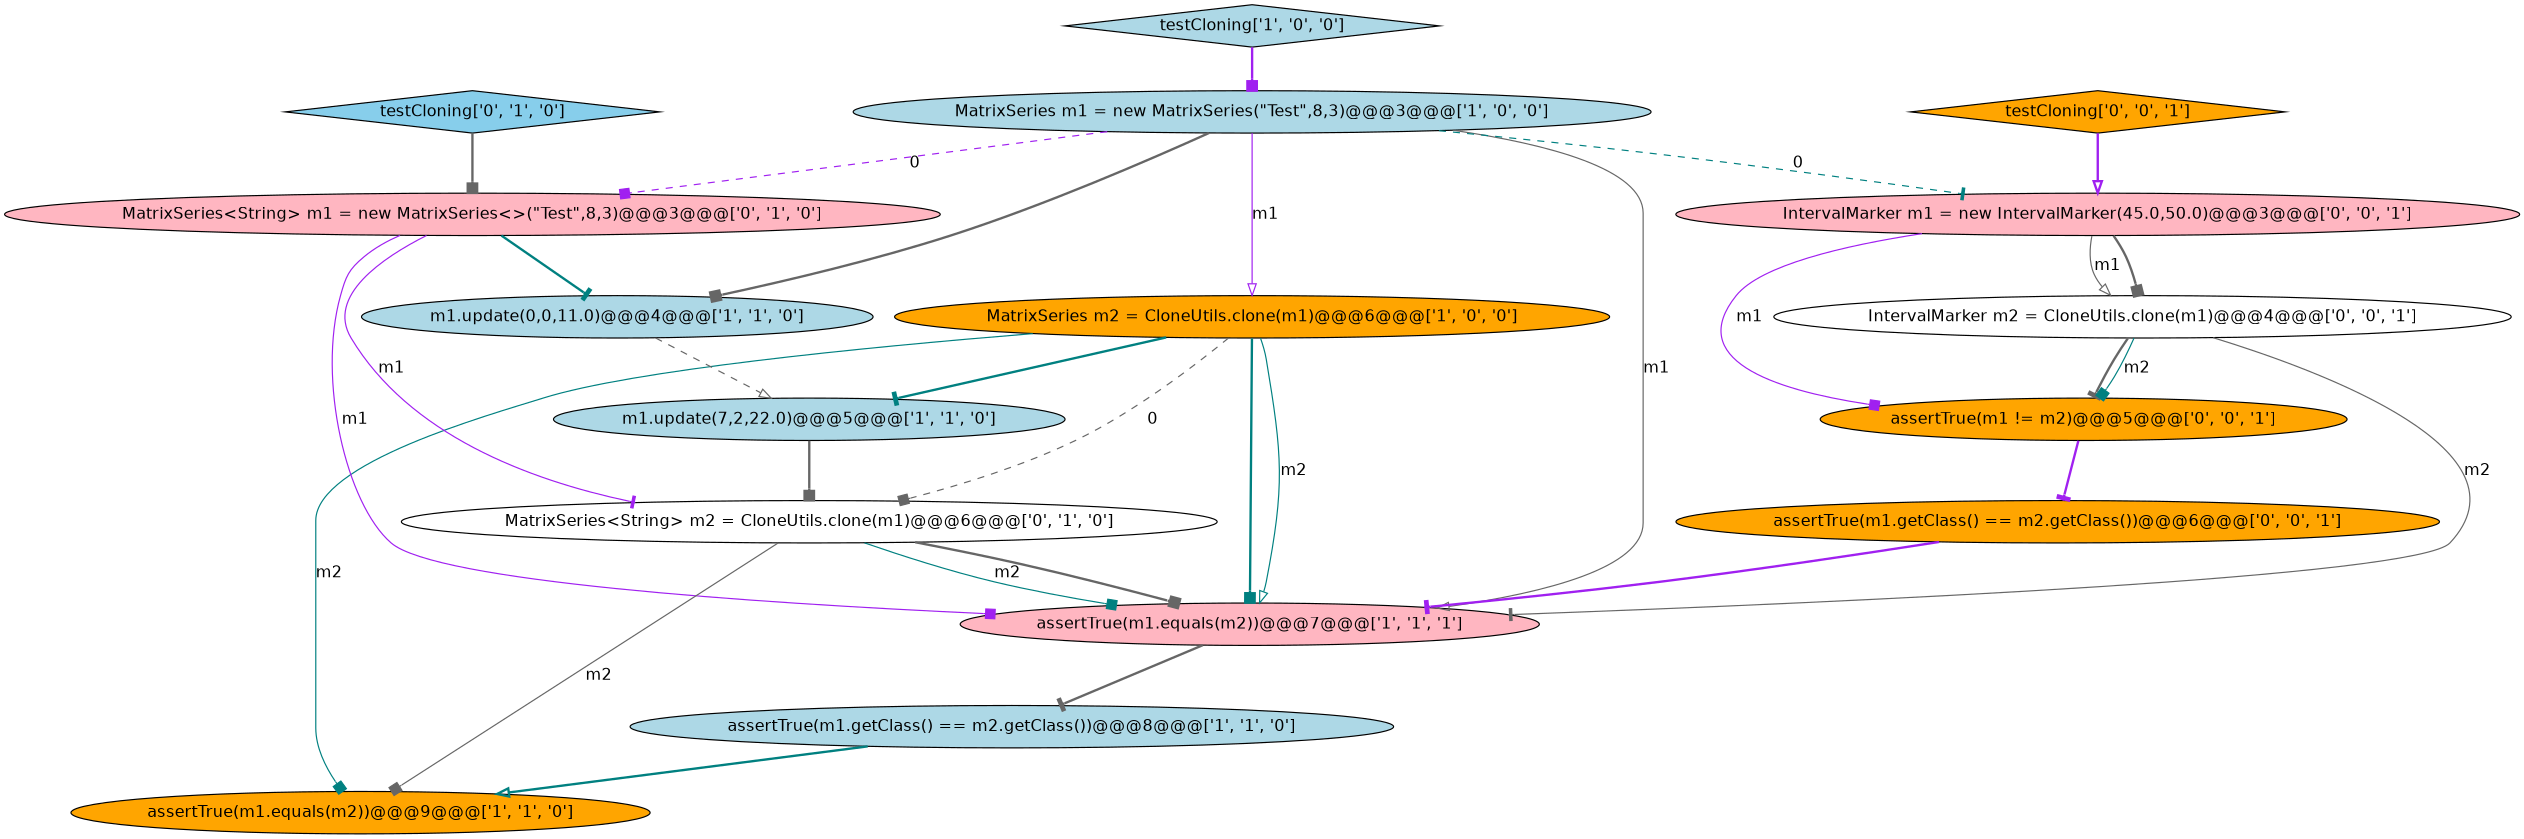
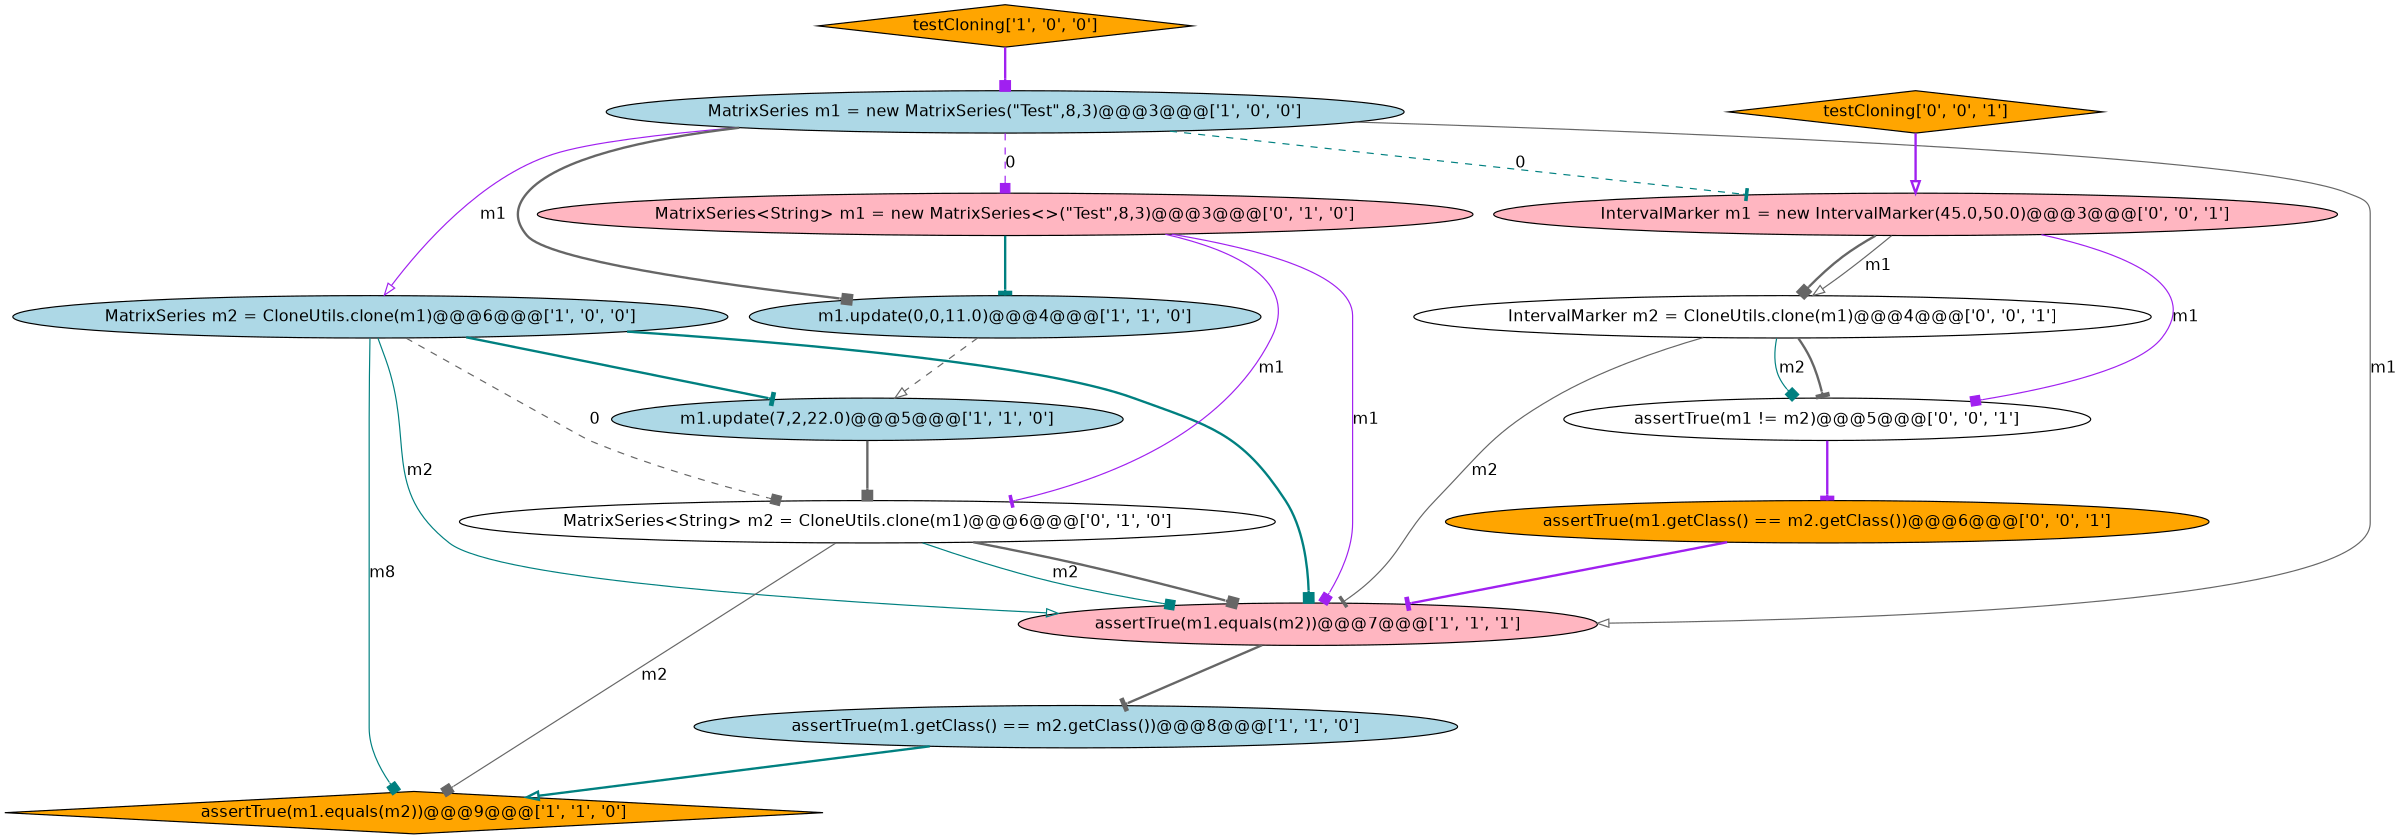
node "testCloning['1', '0', '0']": fillcolor lightblue -> orange
node "testCloning['0', '1', '0']": removed
node "MatrixSeries m2 = CloneUtils.clone(m1)@@@6@@@['1', '0', '0']": fillcolor orange -> lightblue
node "assertTrue(m1 != m2)@@@5@@@['0', '0', '1']": fillcolor orange -> white
edge "MatrixSeries m2 = CloneUtils.clone(m1)@@@6@@@['1', '0', '0']" -> "assertTrue(m1.equals(m2))@@@9@@@['1', '1', '0']": label "m2" -> "m8"
node "assertTrue(m1.equals(m2))@@@9@@@['1', '1', '0']": shape ellipse -> diamond
